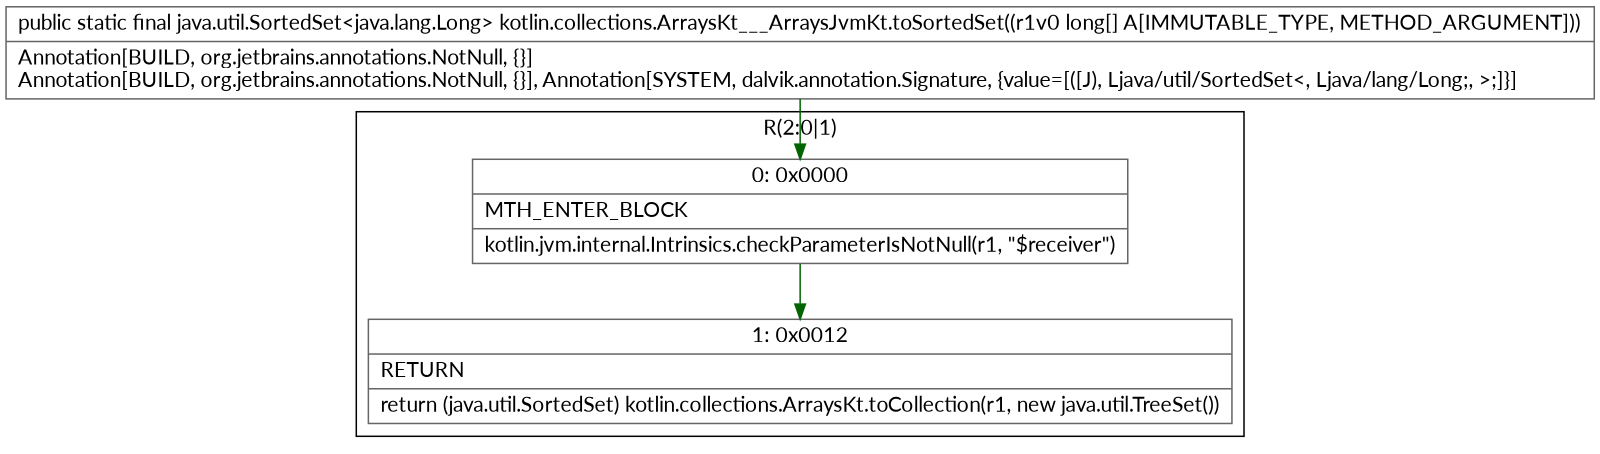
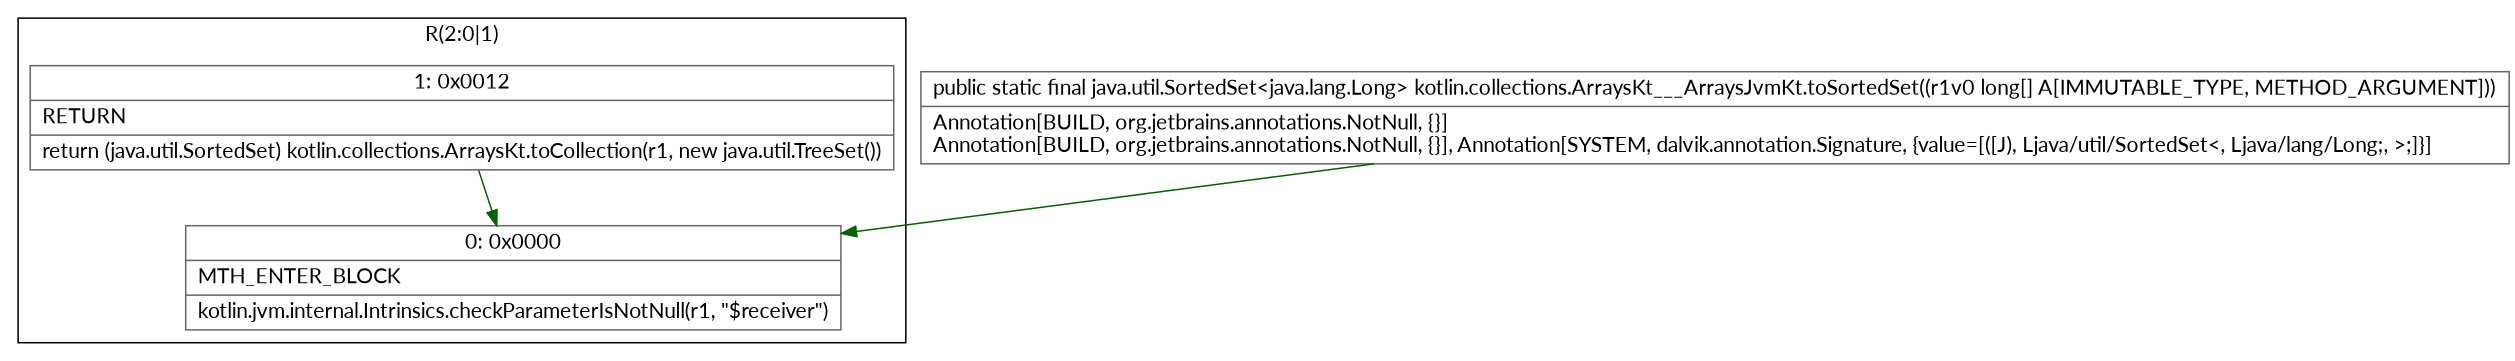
edge "0: 0x0000" -> "1: 0x0012": reversed
